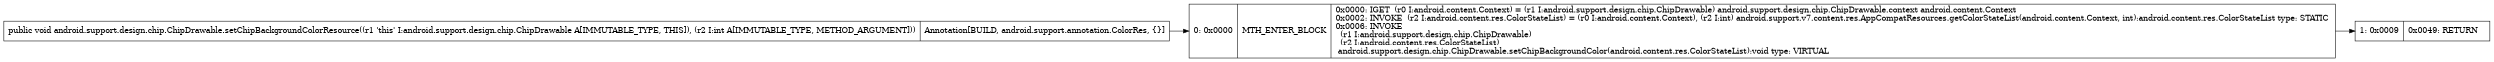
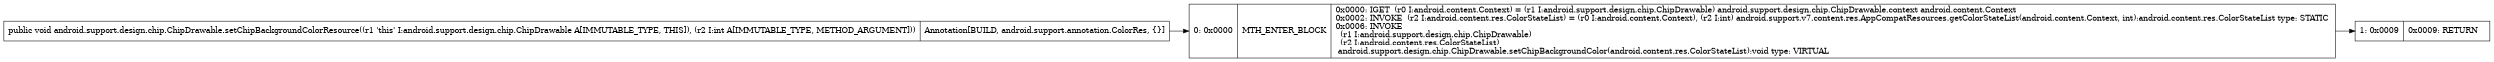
node "1: 0x0009": text "0x0049: RETURN" -> "0x0009: RETURN"
